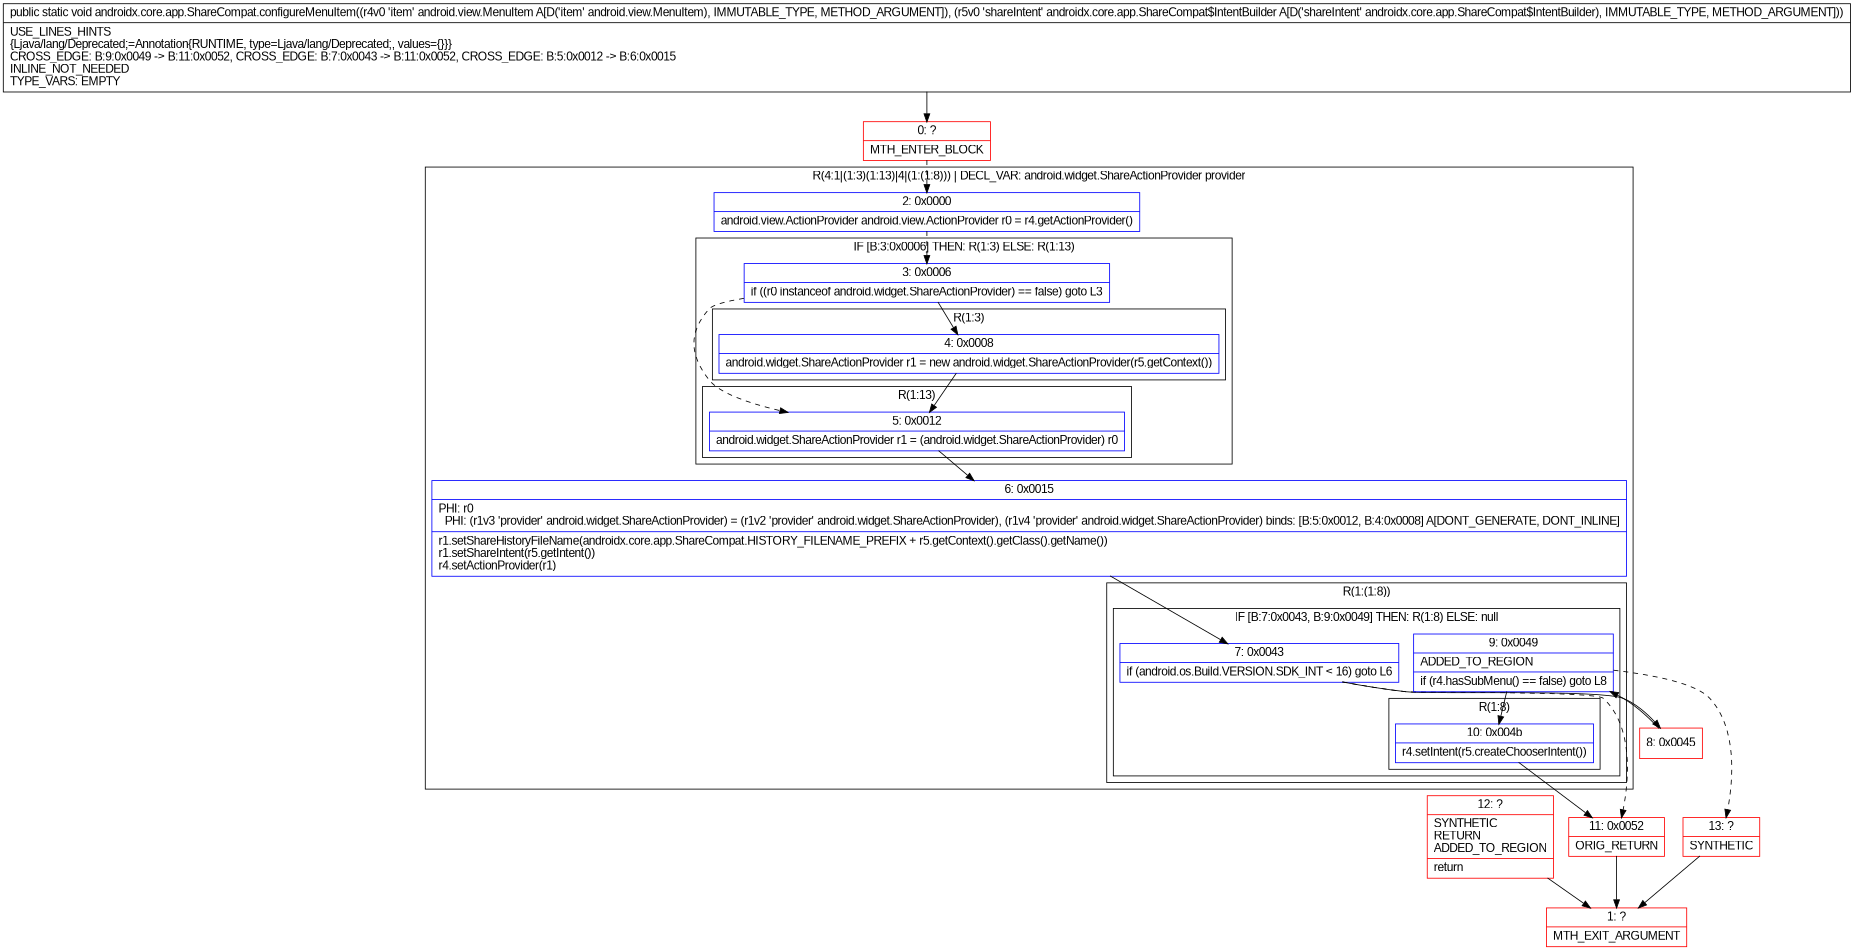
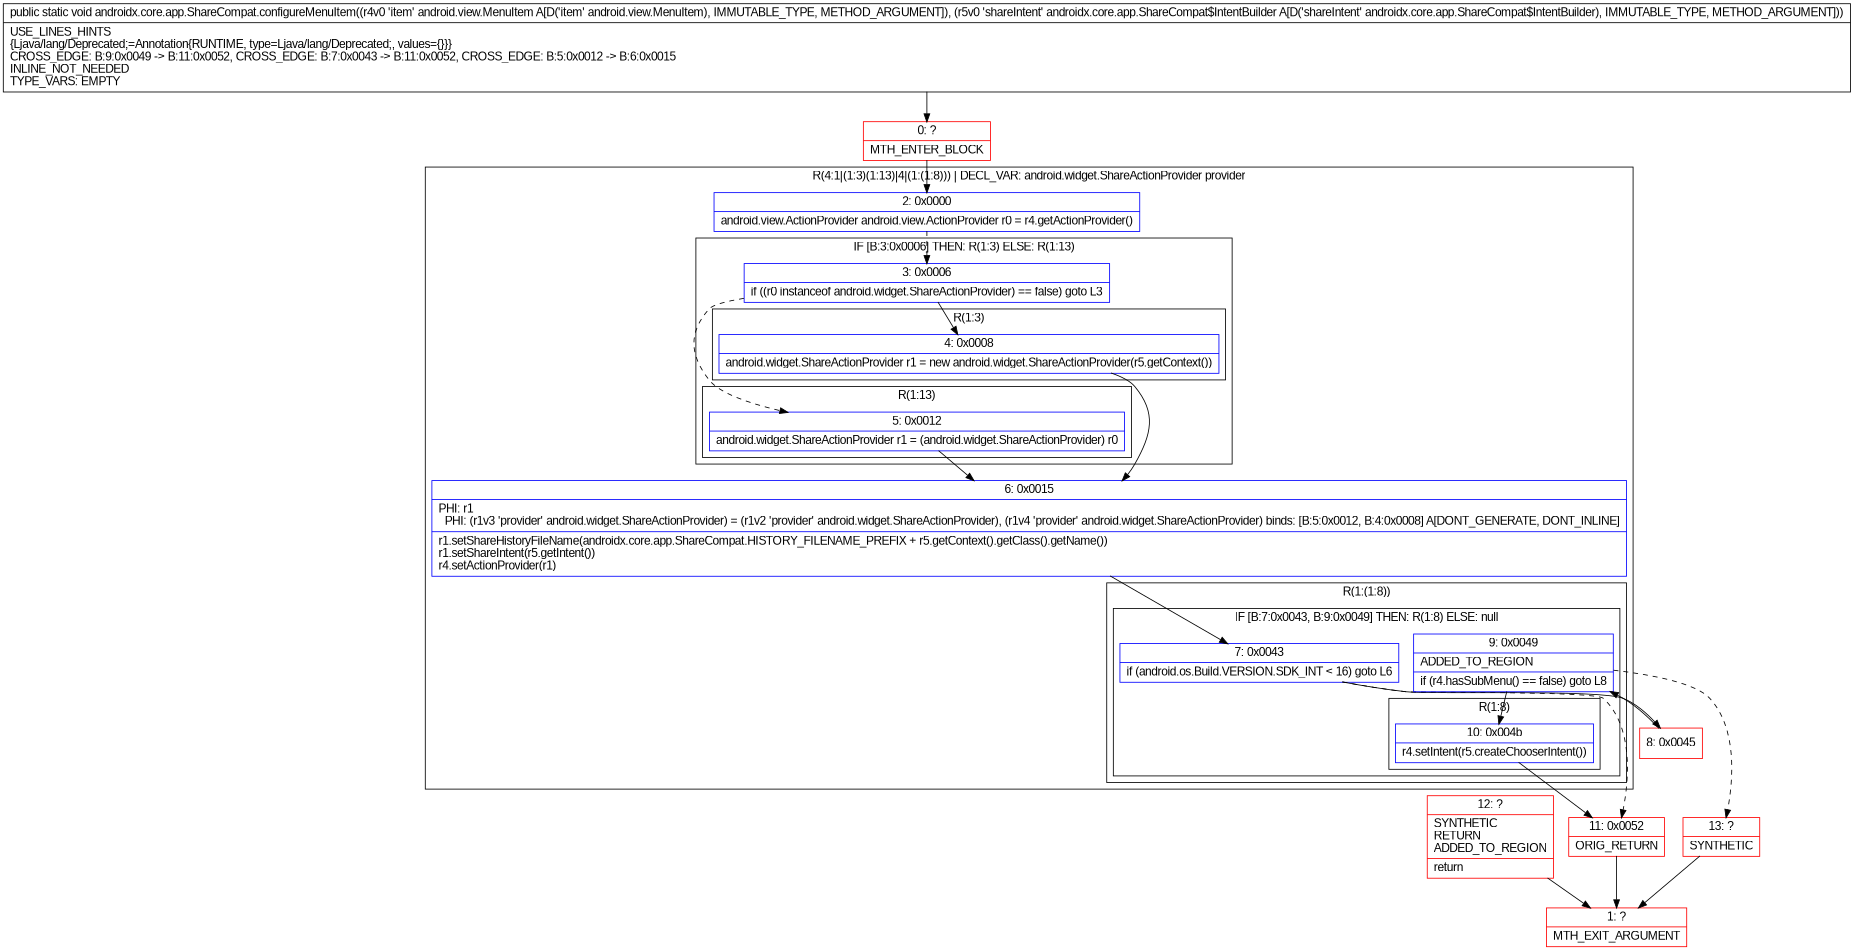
edge "0: ?" -> "2: 0x0000": style dashed -> solid
edge "4: 0x0008" -> "5: 0x0012": now "4: 0x0008" -> "6: 0x0015"
node "6: 0x0015": text "PHI: r0" -> "PHI: r1"
